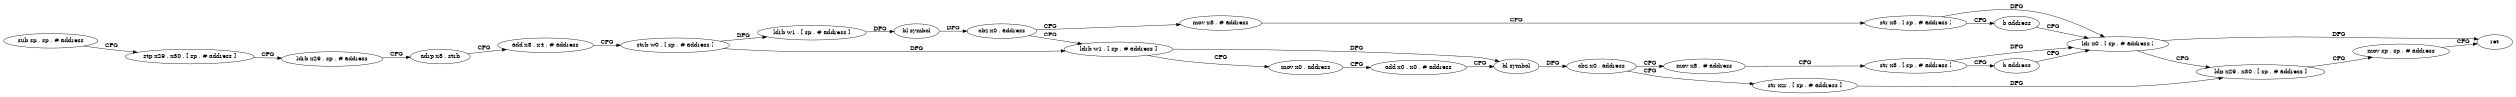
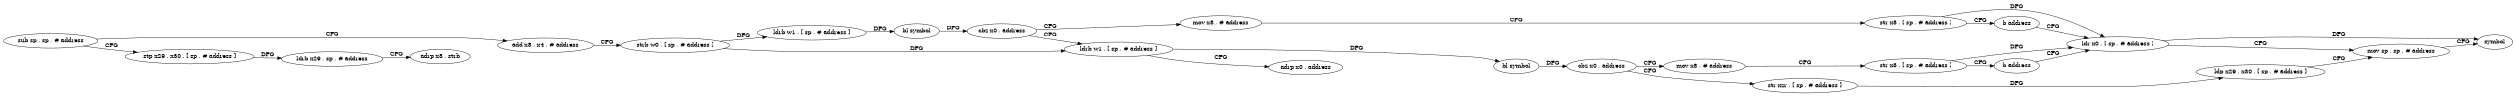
node "ret": label "ret" -> "symbol"
edge "adrp x8 , strb" -> "add x8 , x4 , # address": now "sub sp , sp , # address" -> "add x8 , x4 , # address"
edge "stp x29 , x30 , [ sp , # address ]" -> "ldrb x29 , sp , # address": label "CFG" -> "DFG"
edge "ldr x0 , [ sp , # address ]" -> "ldp x29 , x30 , [ sp , # address ]": now "ldr x0 , [ sp , # address ]" -> "mov sp , sp , # address"
node "mov x0 , address": label "mov x0 , address" -> "adrp x0 , address"
node "add x0 , x0 , # address": removed
